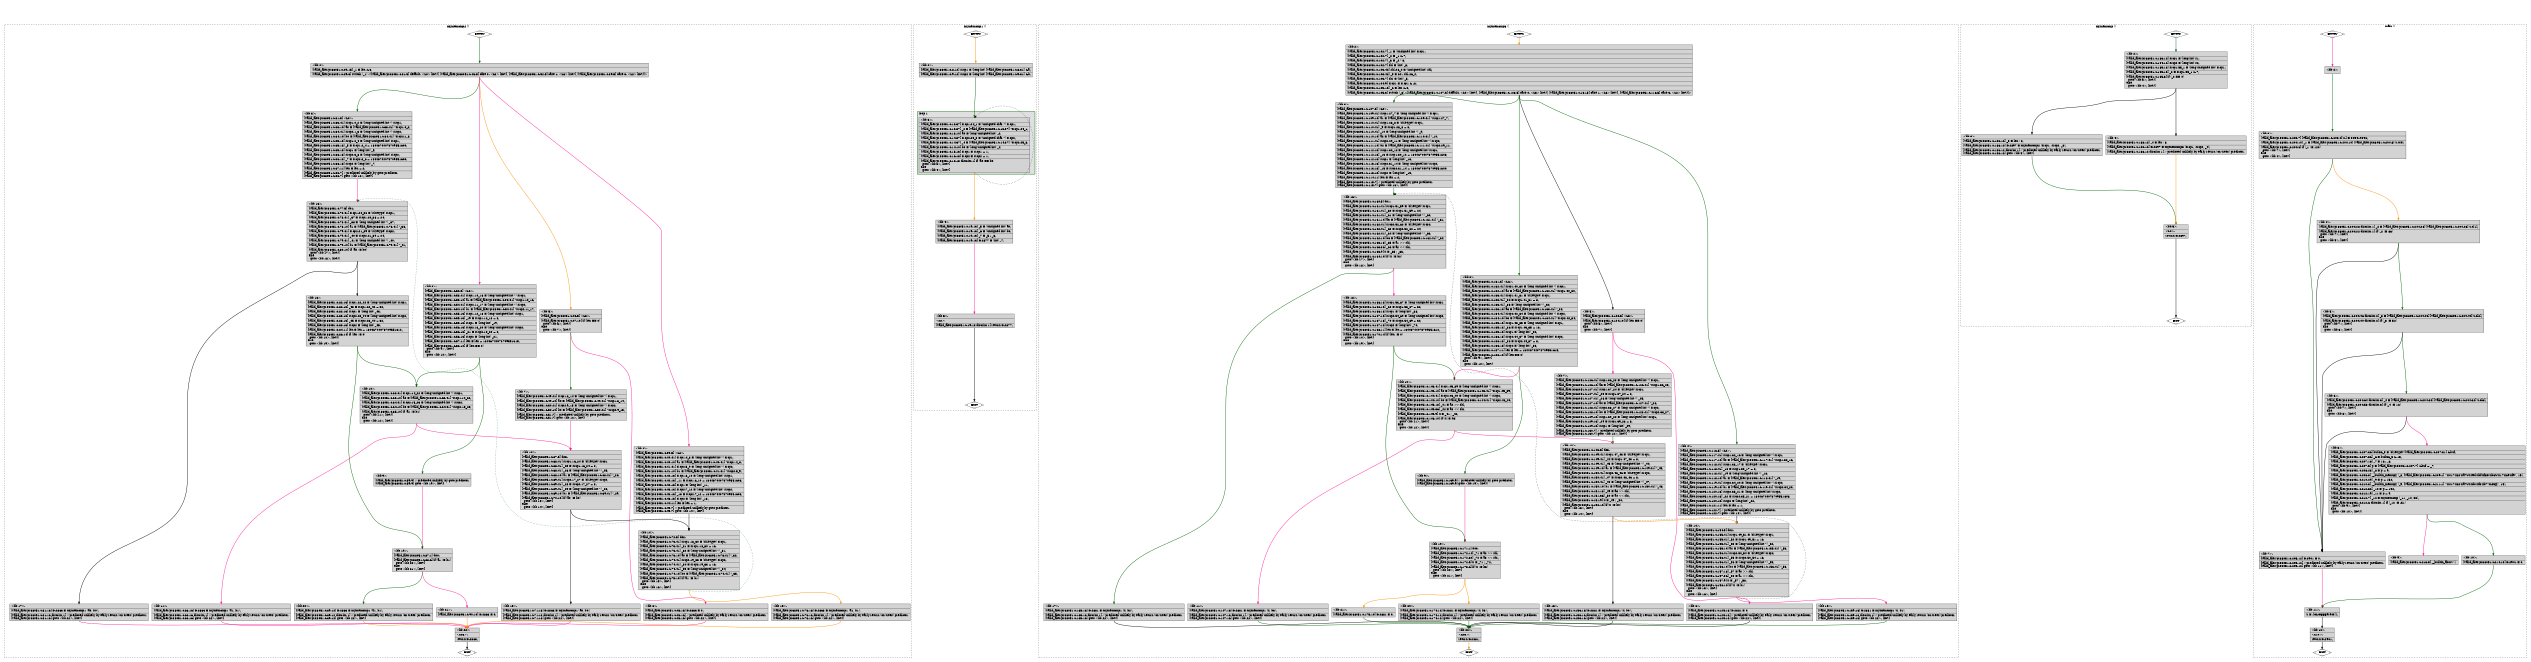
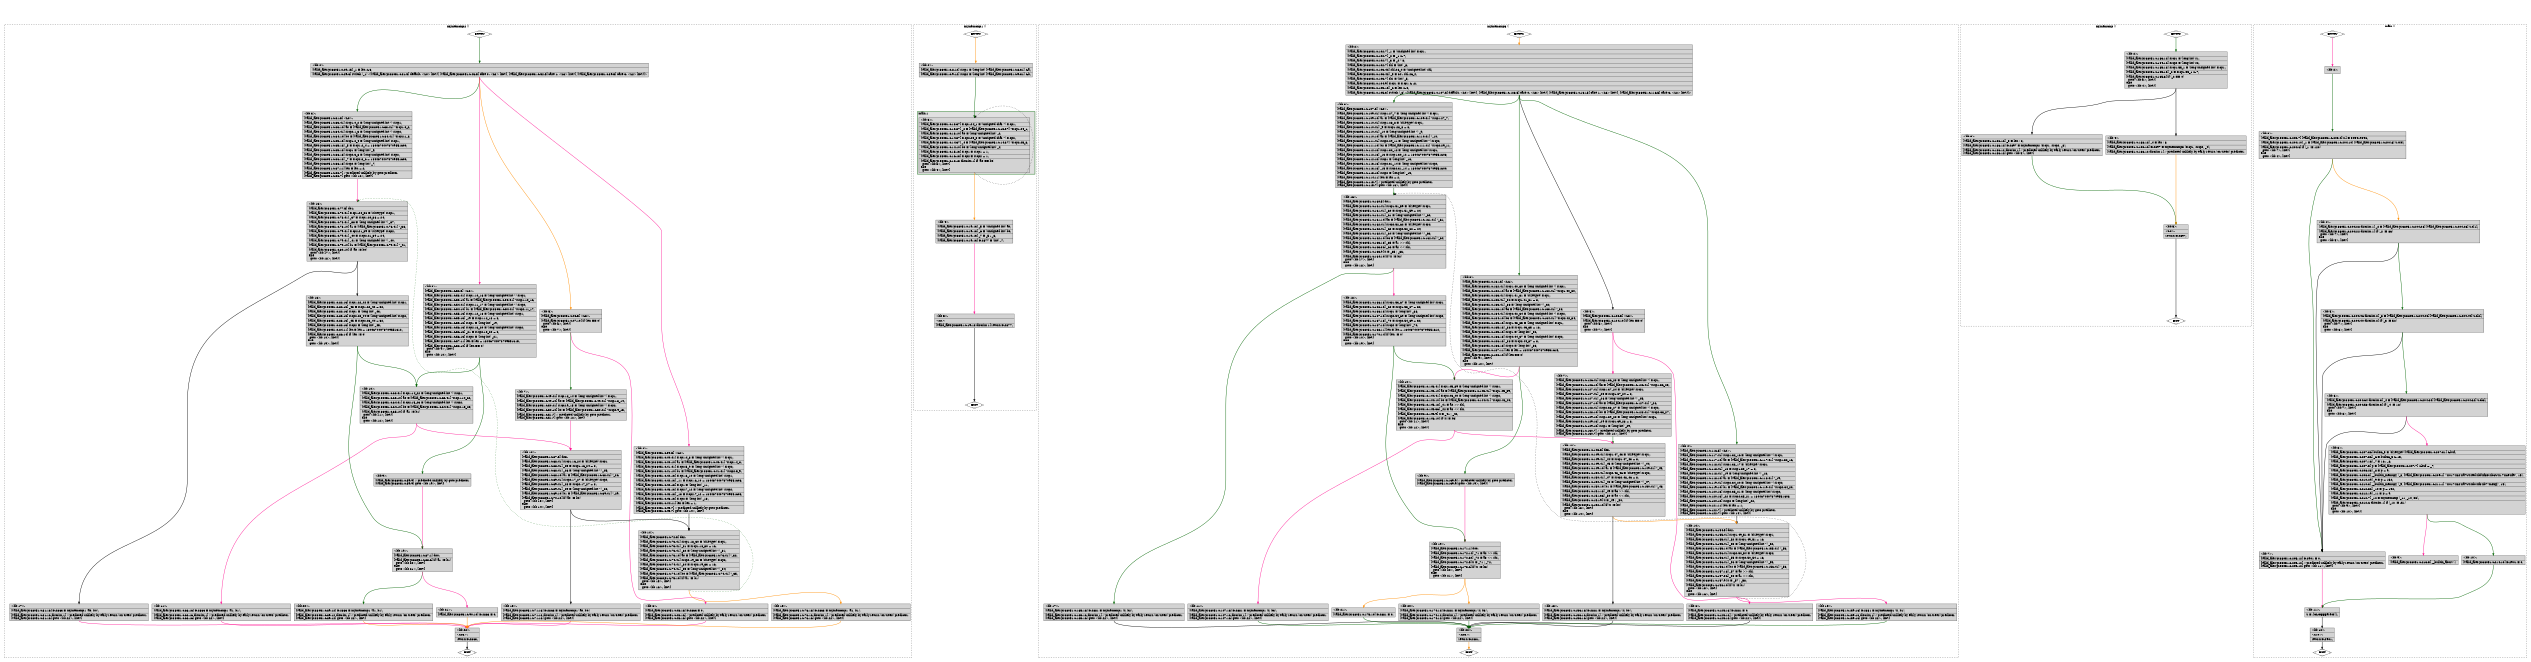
cluster "loop 1": label "loop 1" -> "main 1"
